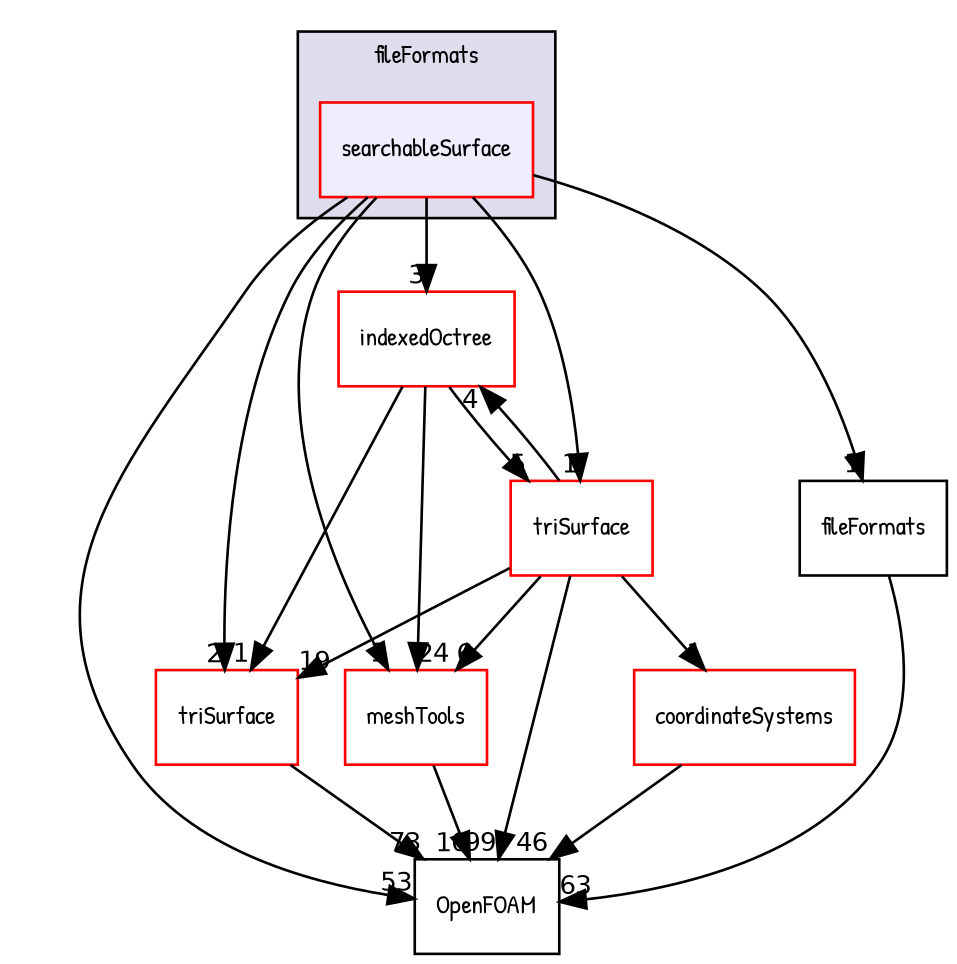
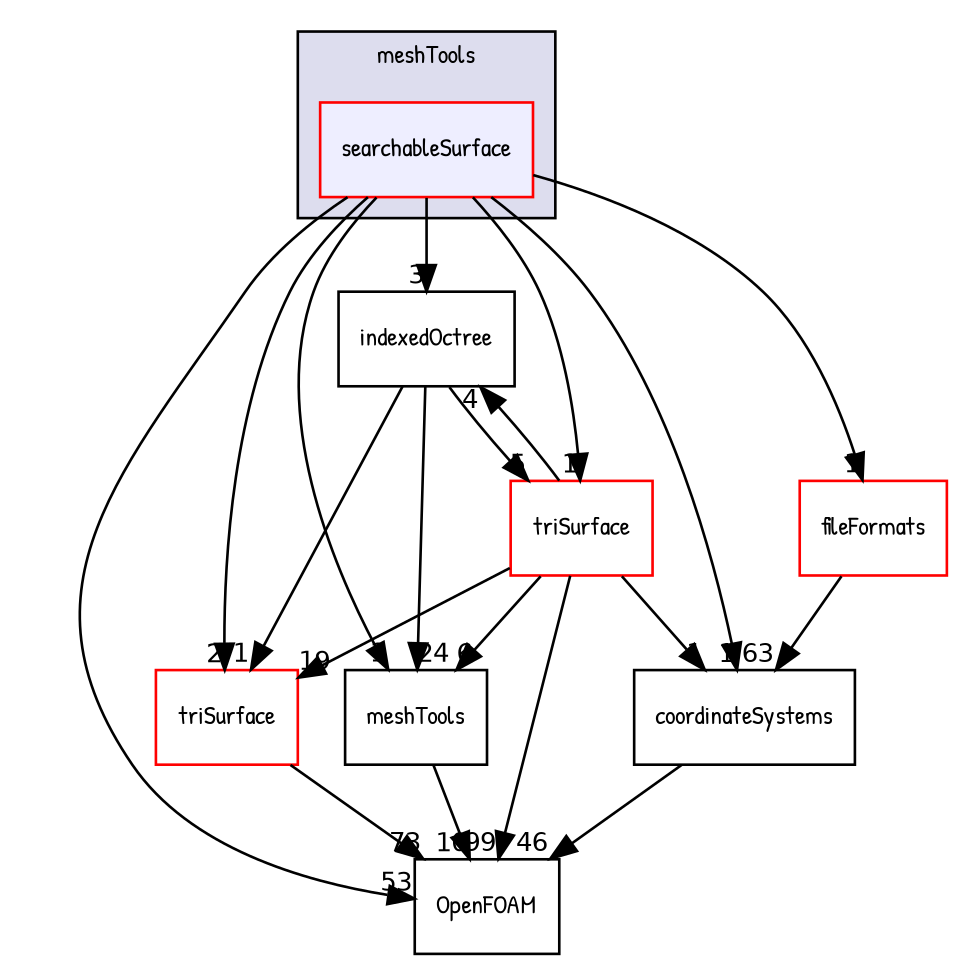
cluster "fileFormats": label "fileFormats" -> "meshTools"
node "indexedOctree": color red -> black
edge "searchableSurface" -> "coordinateSystems": added
node "fileFormats": color black -> red
node "meshTools": color red -> black
node "coordinateSystems": color red -> black
edge "fileFormats" -> "OpenFOAM": now "fileFormats" -> "coordinateSystems"
